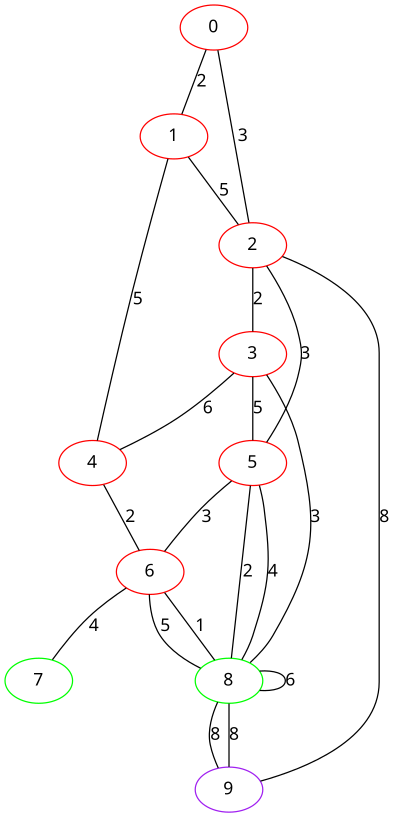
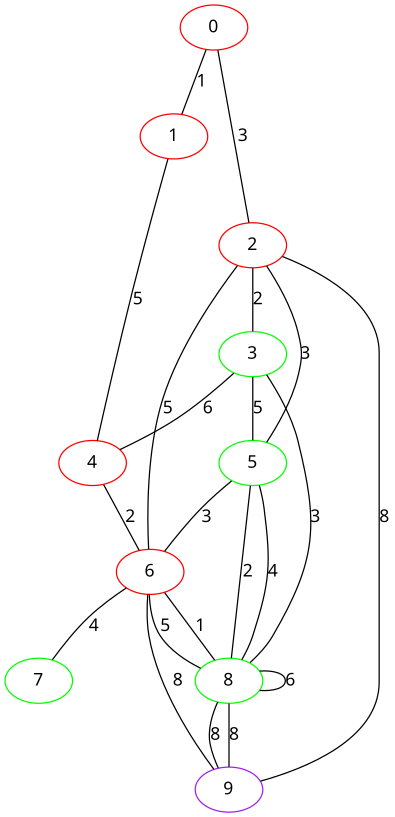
edge "0" -- "1": label "2" -> "1"
edge "1" -- "2": now "6" -- "2"
node "3": color red -> green
node "5": color red -> green
edge "6" -- "9": added, label "8"
